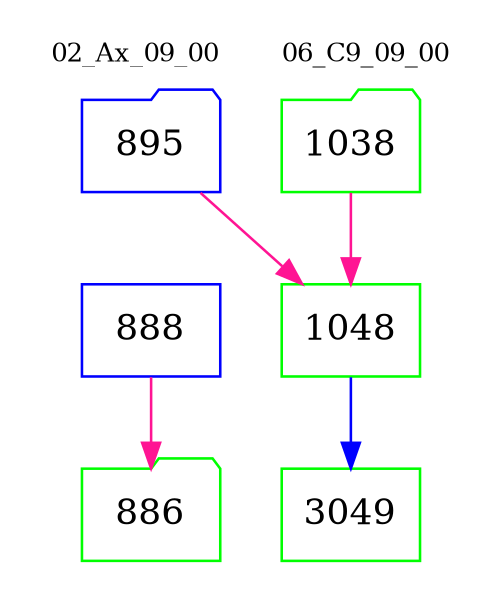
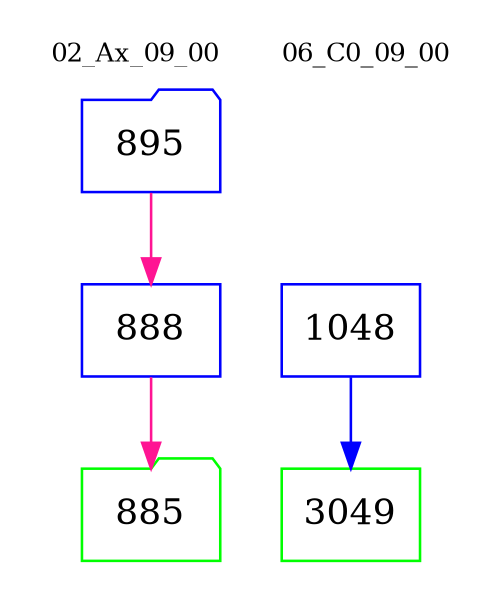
cluster "06_C9_09_00": label "06_C9_09_00" -> "06_C0_09_00"
node "1038": removed
edge "895" -> "1048": now "895" -> "888"
node "1048": color green -> blue
node "886": label "886" -> "885"
